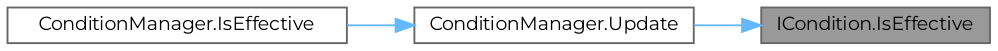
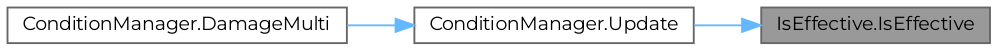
node "ConditionManager.IsEffective": label "ConditionManager.IsEffective" -> "ConditionManager.DamageMulti"
node "ICondition.IsEffective": label "ICondition.IsEffective" -> "IsEffective.IsEffective"
